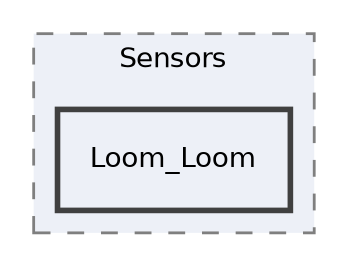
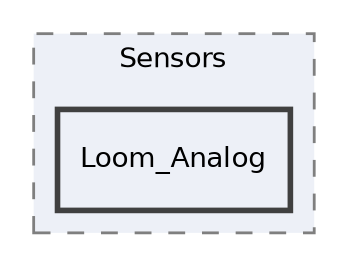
node "Loom_Loom": label "Loom_Loom" -> "Loom_Analog"
